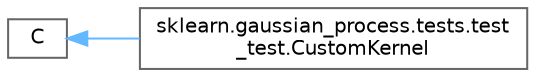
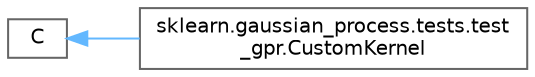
node "sklearn.gaussian_process.tests.test _test.CustomKernel": label "sklearn.gaussian_process.tests.test _test.CustomKernel" -> "sklearn.gaussian_process.tests.test _gpr.CustomKernel"
